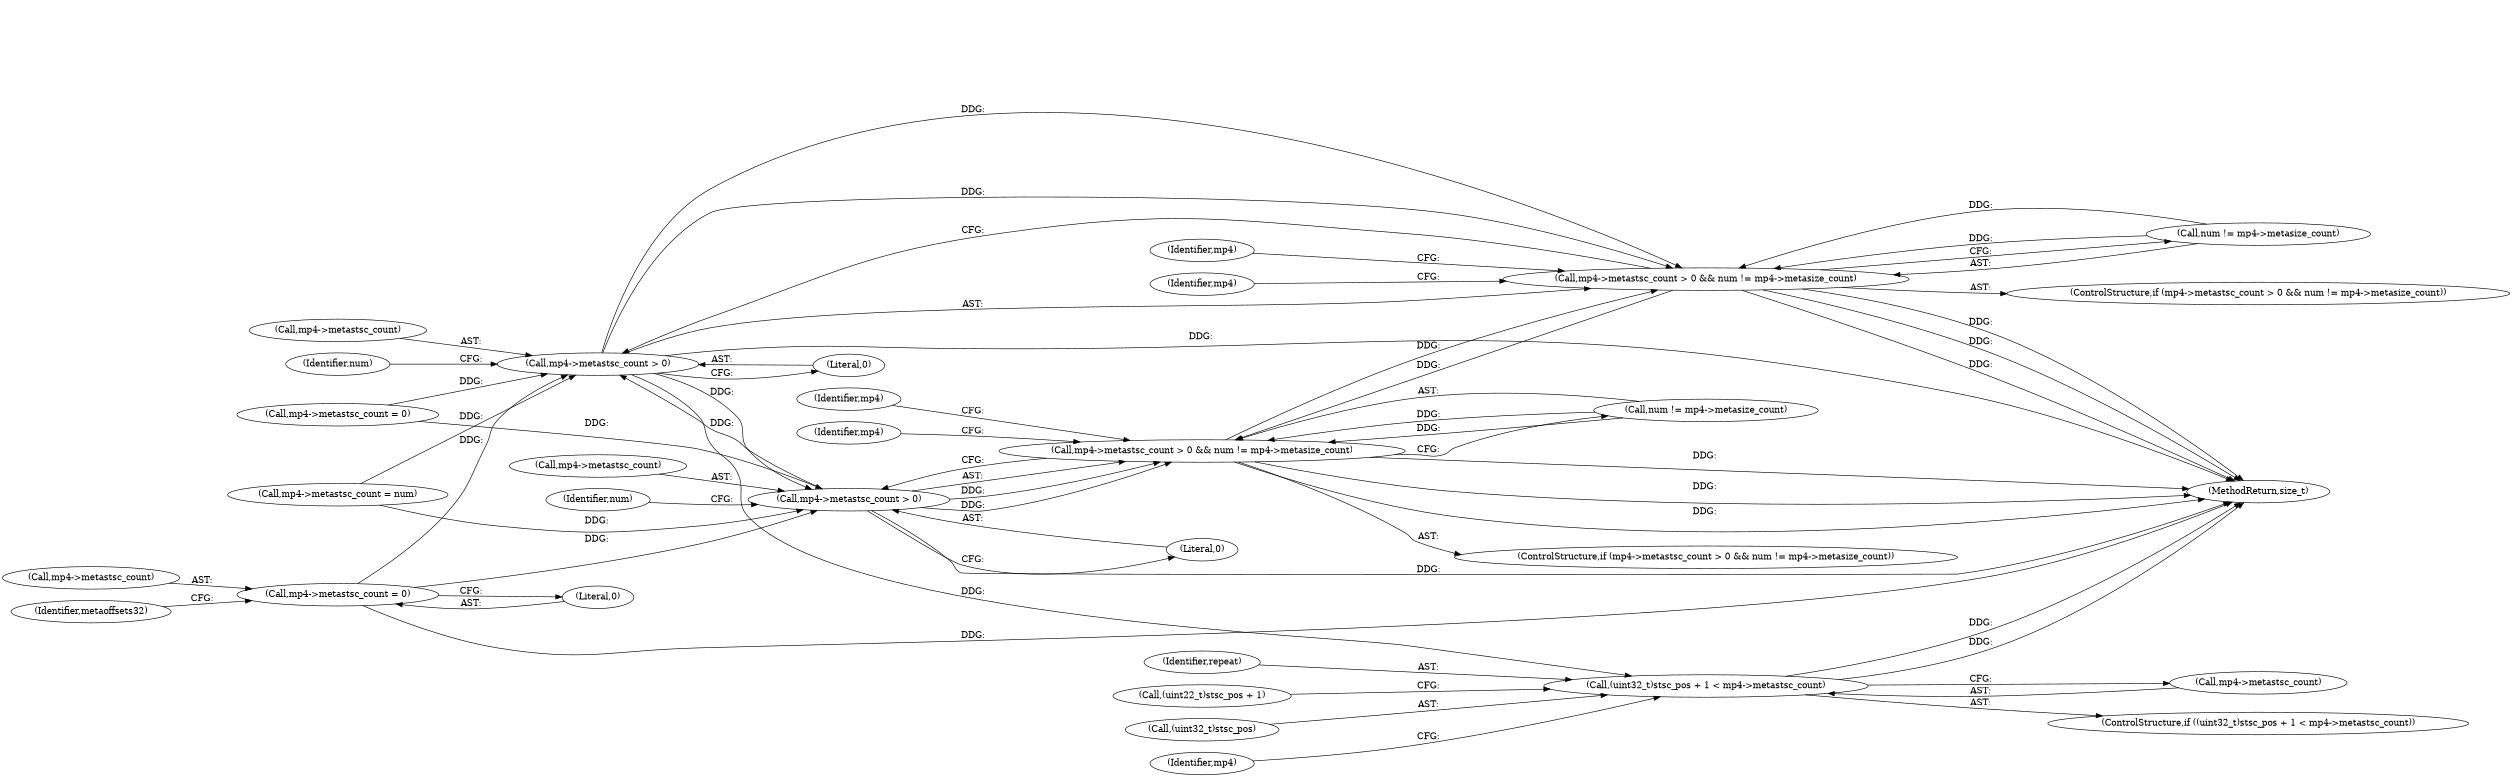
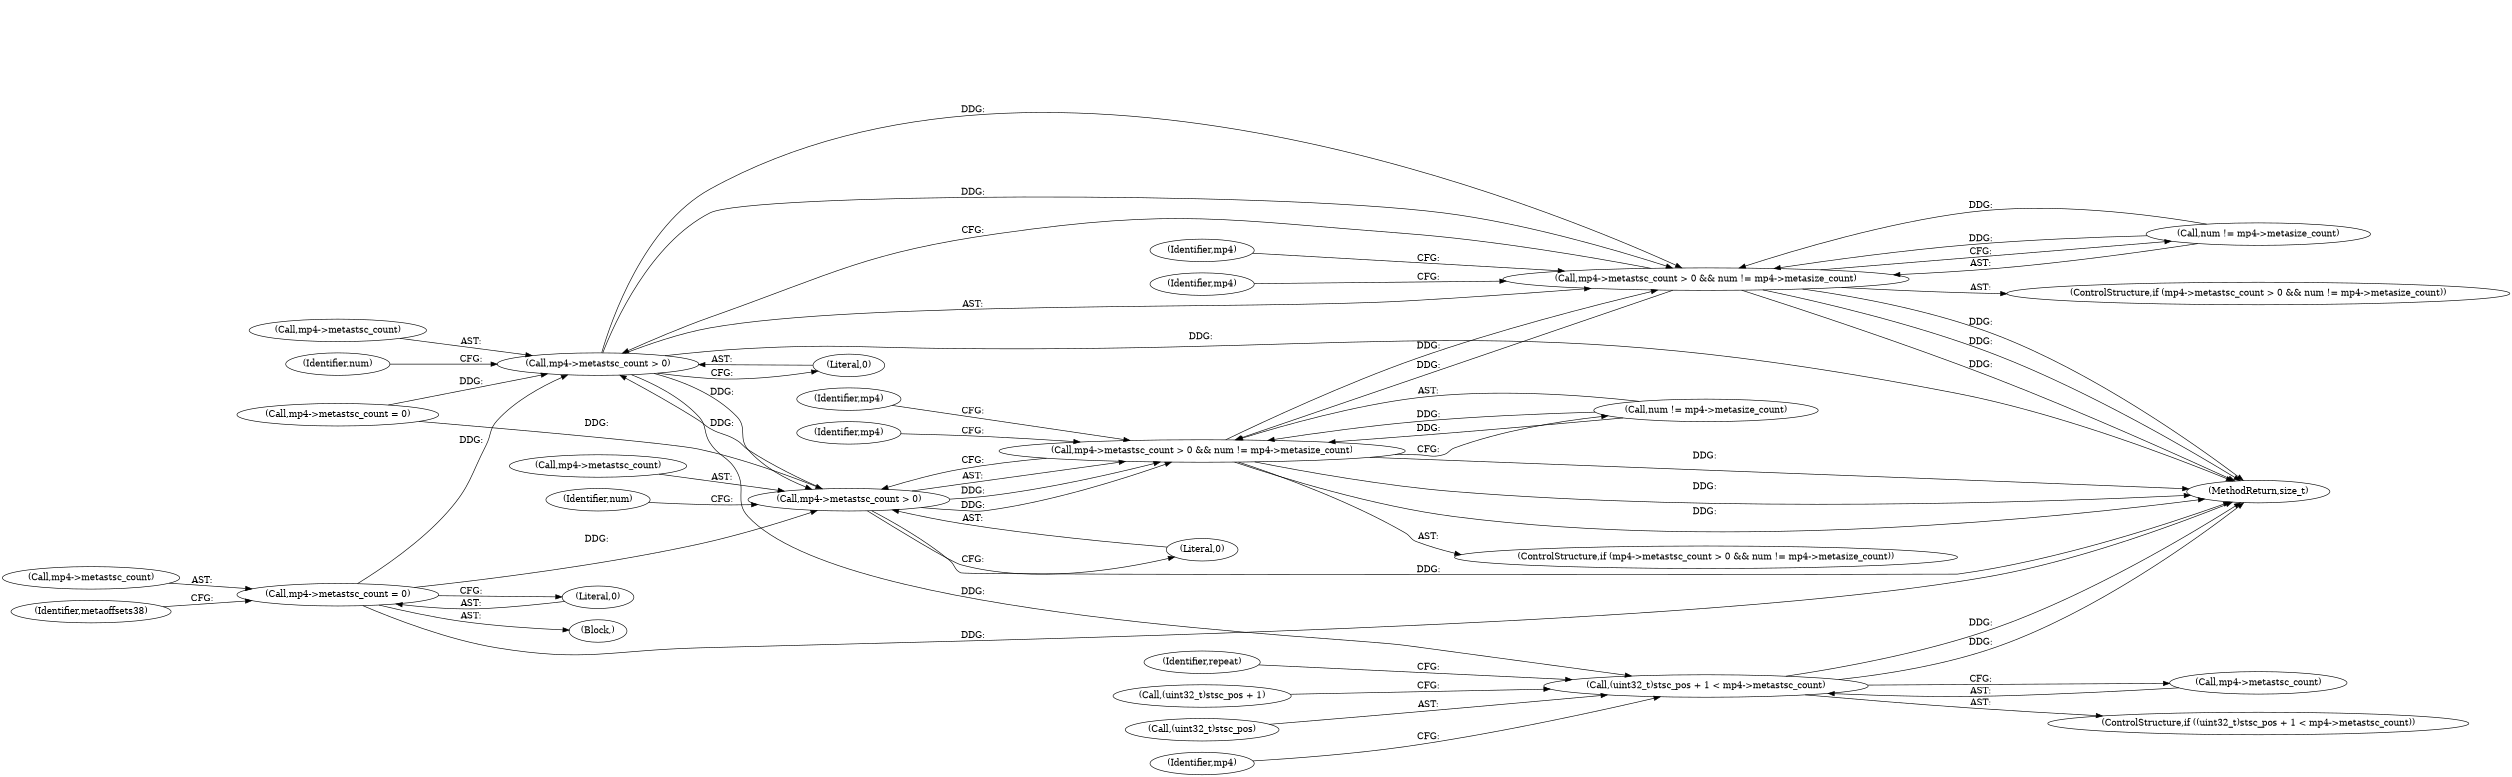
node "(Call,mp4->metastsc_count = num)": removed
node "(Identifier,metaoffsets32)": label "(Identifier,metaoffsets32)" -> "(Identifier,metaoffsets38)"
node "(Block,)": added
edge "(Identifier,repeat)" -> "(Call,(uint32_t)stsc_pos + 1 < mp4->metastsc_count)": label "AST: " -> "CFG: "
node "(Call,(uint22_t)stsc_pos + 1)": label "(Call,(uint22_t)stsc_pos + 1)" -> "(Call,(uint32_t)stsc_pos + 1)"
